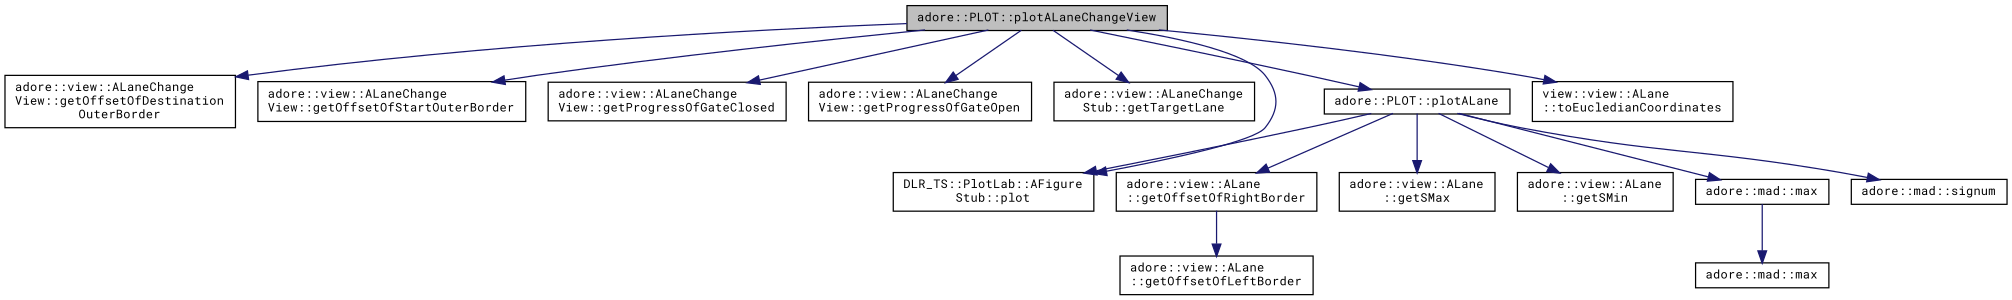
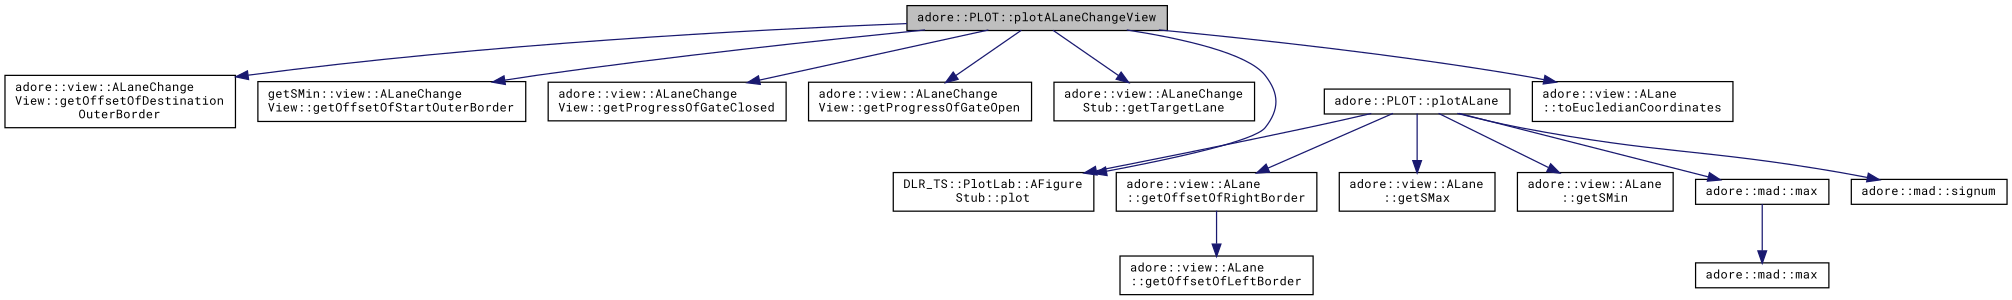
edge "adore::PLOT::plotALaneChangeView" -> "adore::PLOT::plotALane": removed
node "adore::view::ALaneChange View::getOffsetOfStartOuterBorder": label "adore::view::ALaneChange View::getOffsetOfStartOuterBorder" -> "getSMin::view::ALaneChange View::getOffsetOfStartOuterBorder"
node "view::view::ALane ::toEucledianCoordinates": label "view::view::ALane ::toEucledianCoordinates" -> "adore::view::ALane ::toEucledianCoordinates"
